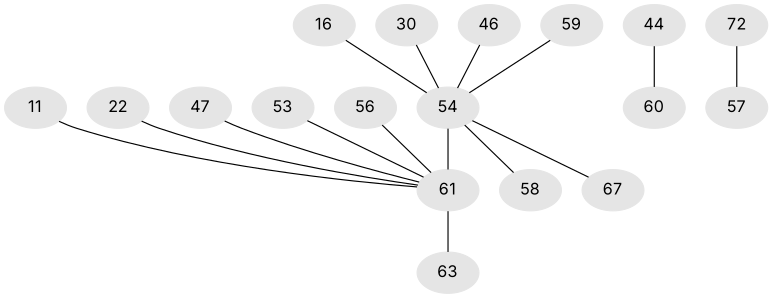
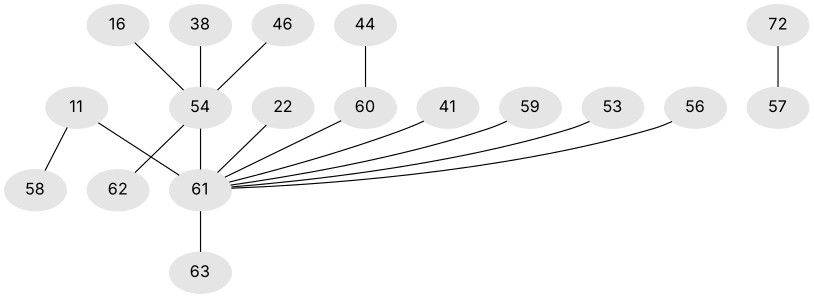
node "30": label "30" -> "38"
edge "59" -- "54": now "59" -- "61"
node "47": label "47" -> "41"
edge "60" -- "61": added
edge "54" -- "58": now "11" -- "58"
node "67": label "67" -> "62"
